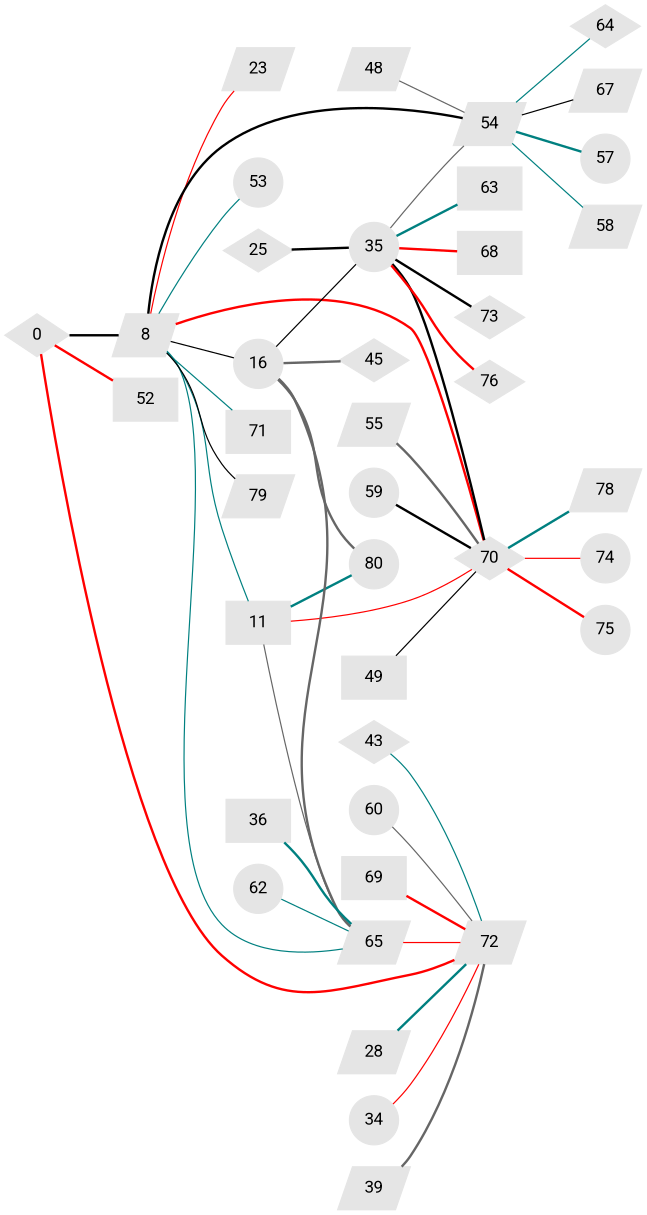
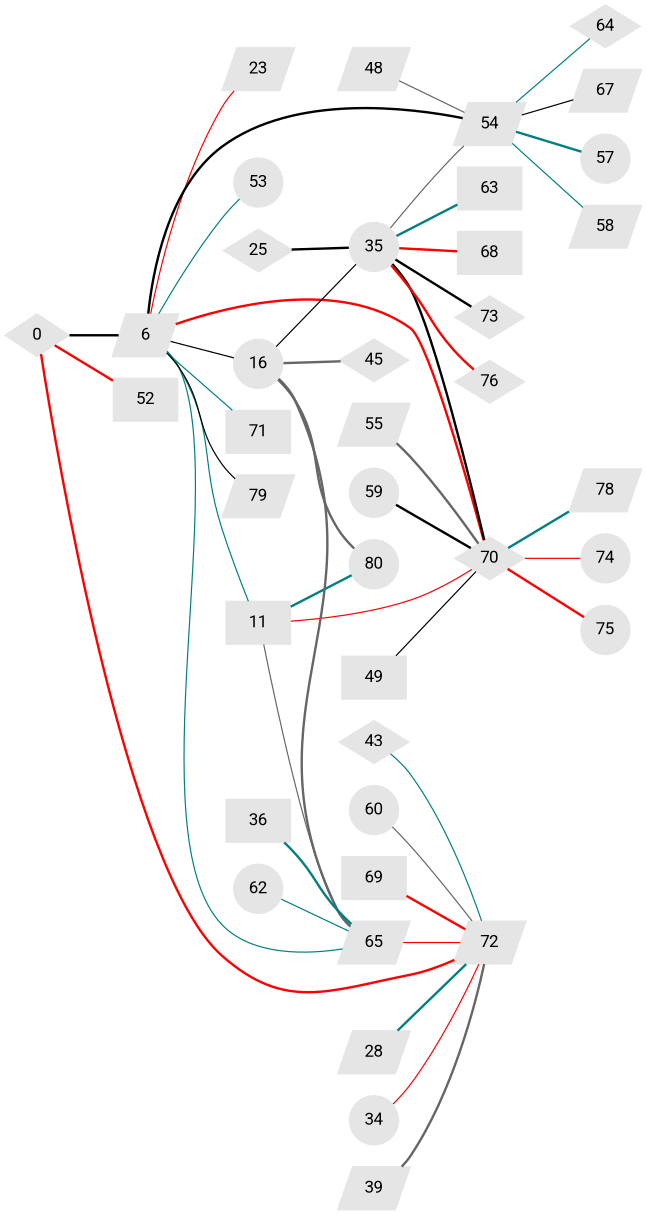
node "8": label "8" -> "6"
